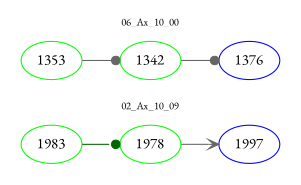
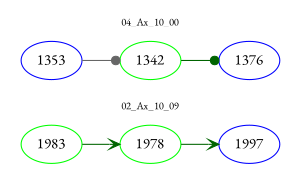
cluster "06_Ax_10_00": label "06_Ax_10_00" -> "04_Ax_10_00"
node "1353": color green -> blue
edge "1342" -> "1376": color gray40 -> darkgreen
edge "1983" -> "1978": arrowhead dot -> vee
edge "1978" -> "1997": color gray40 -> darkgreen
